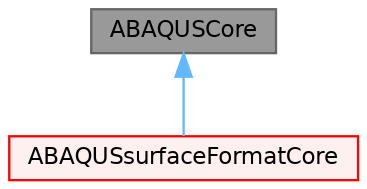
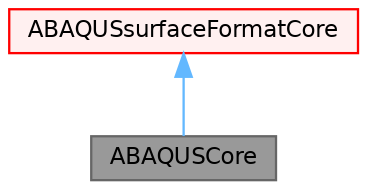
edge "ABAQUSsurfaceFormatCore" -> "ABAQUSCore": reversed
